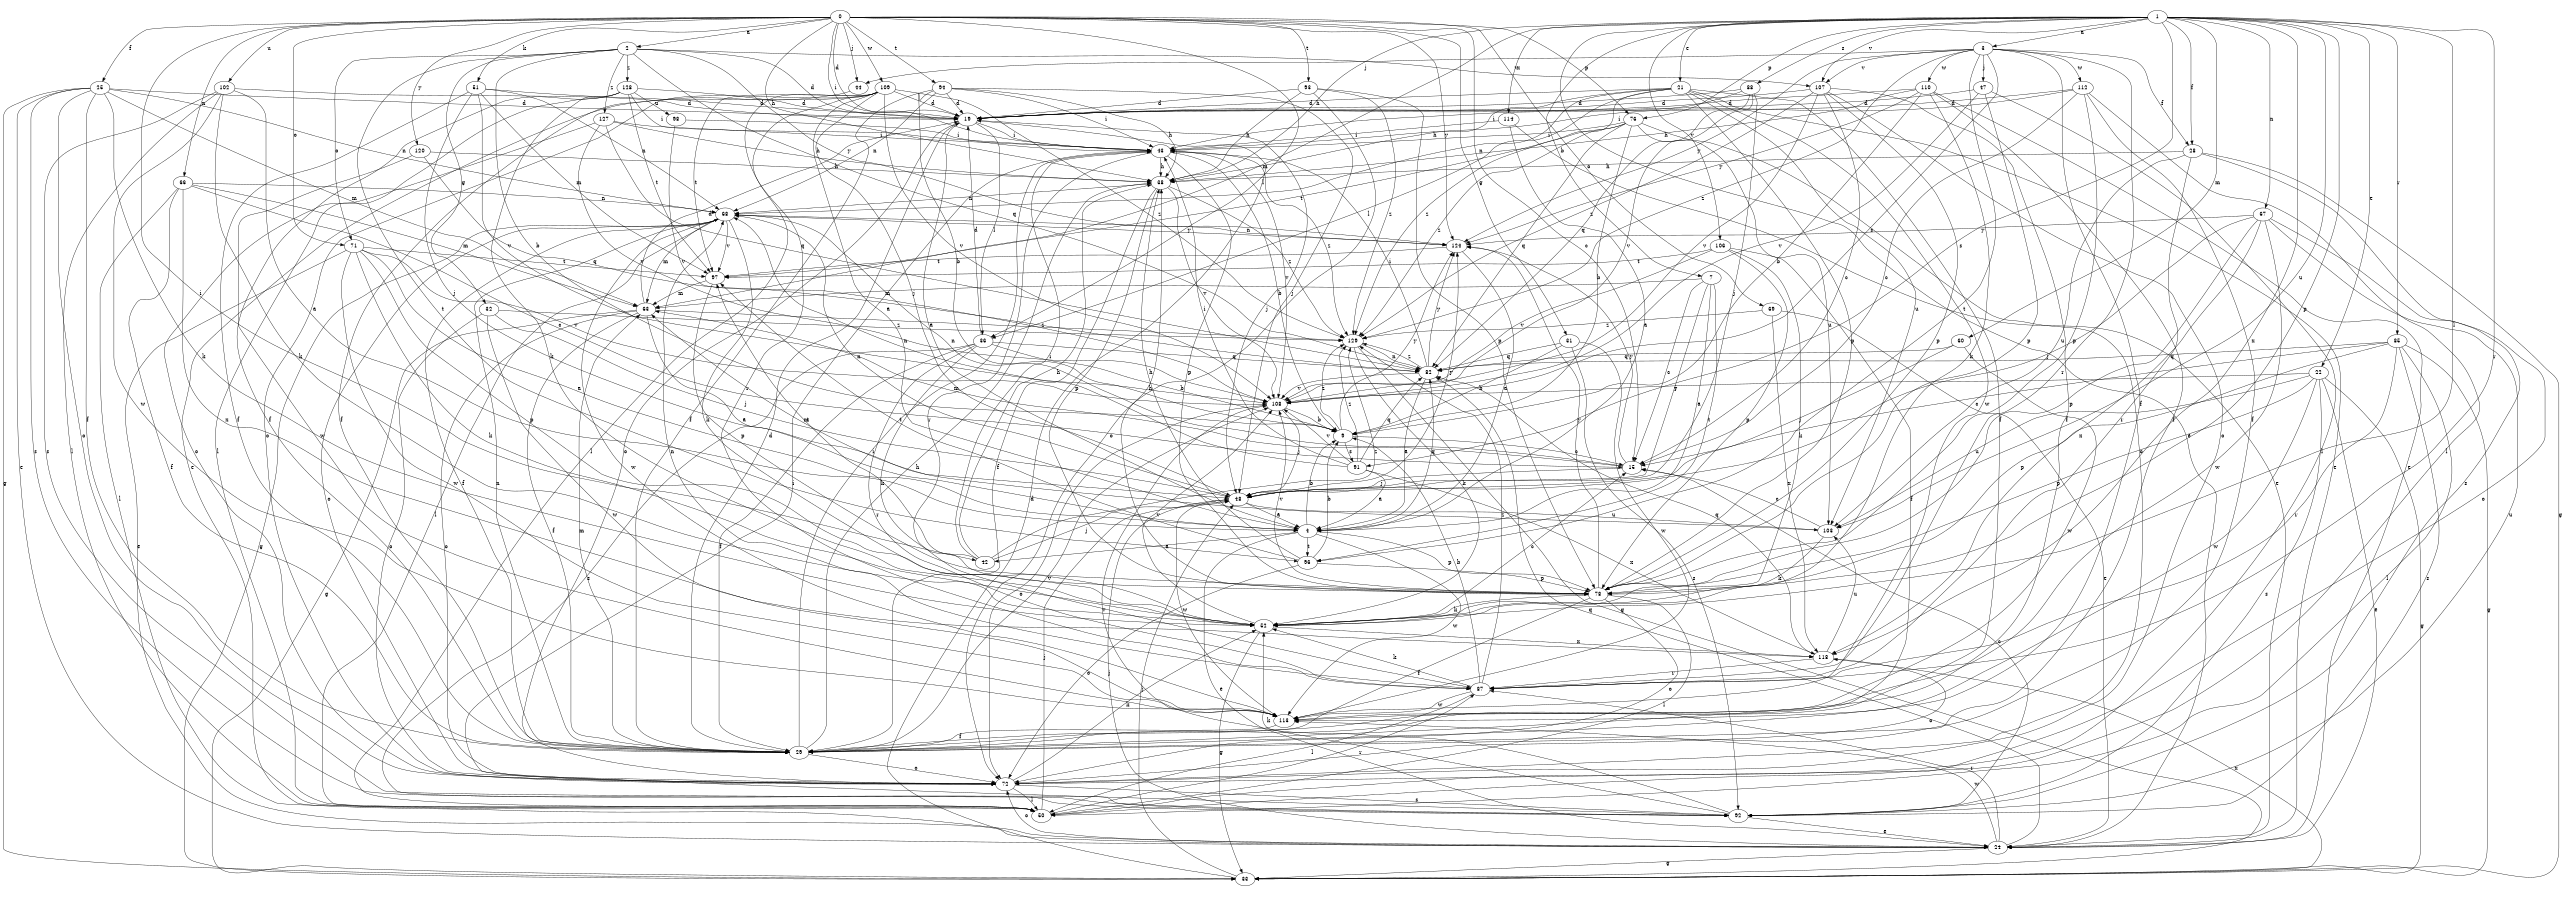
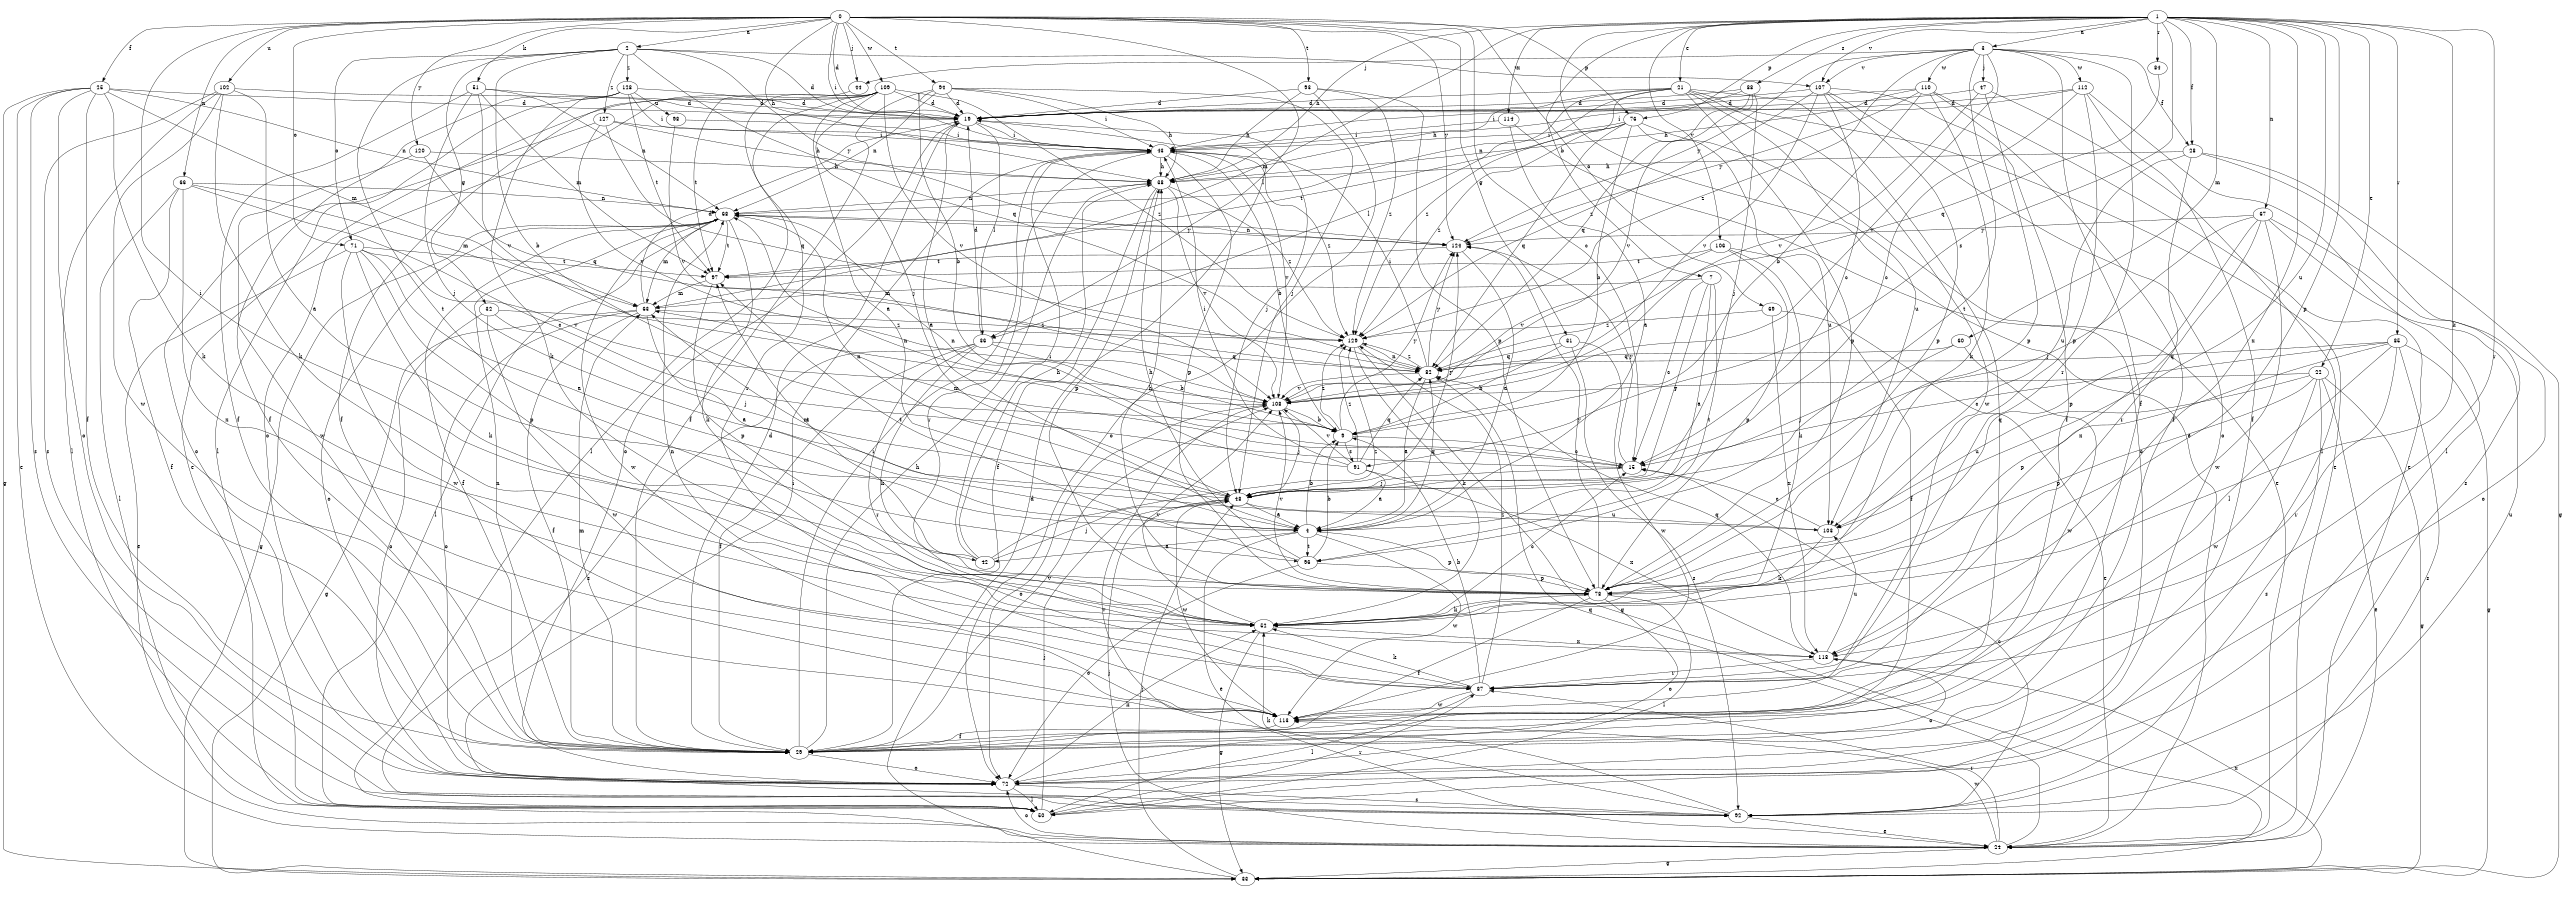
node "84": added
edge "3" -> "108": label "s" -> "v"
edge "68" -> "97": label "v" -> "t"
edge "1" -> "52": label "l" -> "k"
edge "21" -> "29": label "f" -> "q"
edge "85" -> "50": now "85" -> "118"
